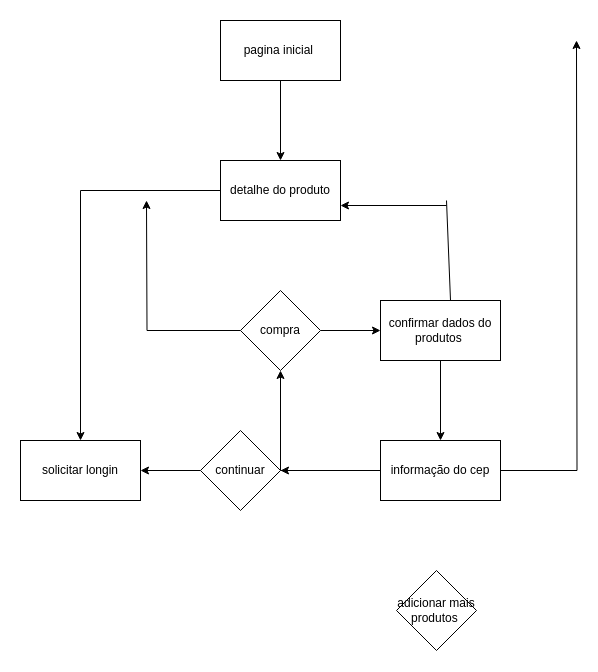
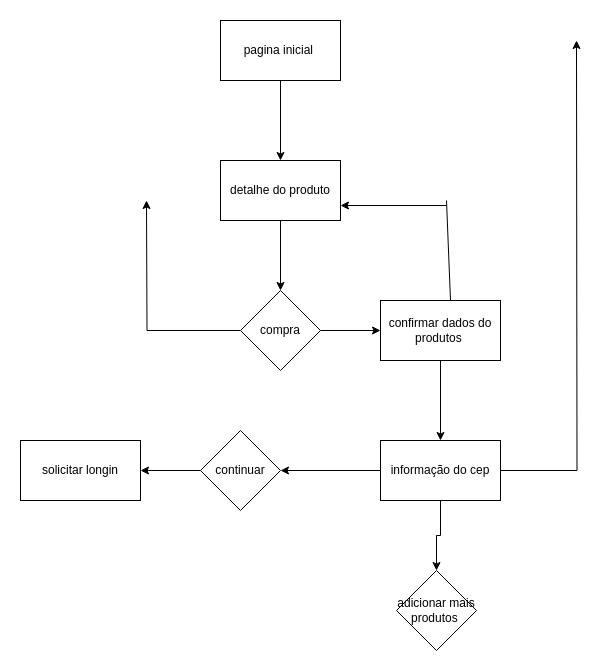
edge "detalhe do produto" -> "solicitar longin": now "detalhe do produto" -> "compra"
edge "informação do cep" -> "compra": now "informação do cep" -> "adicionar mais produtos"
